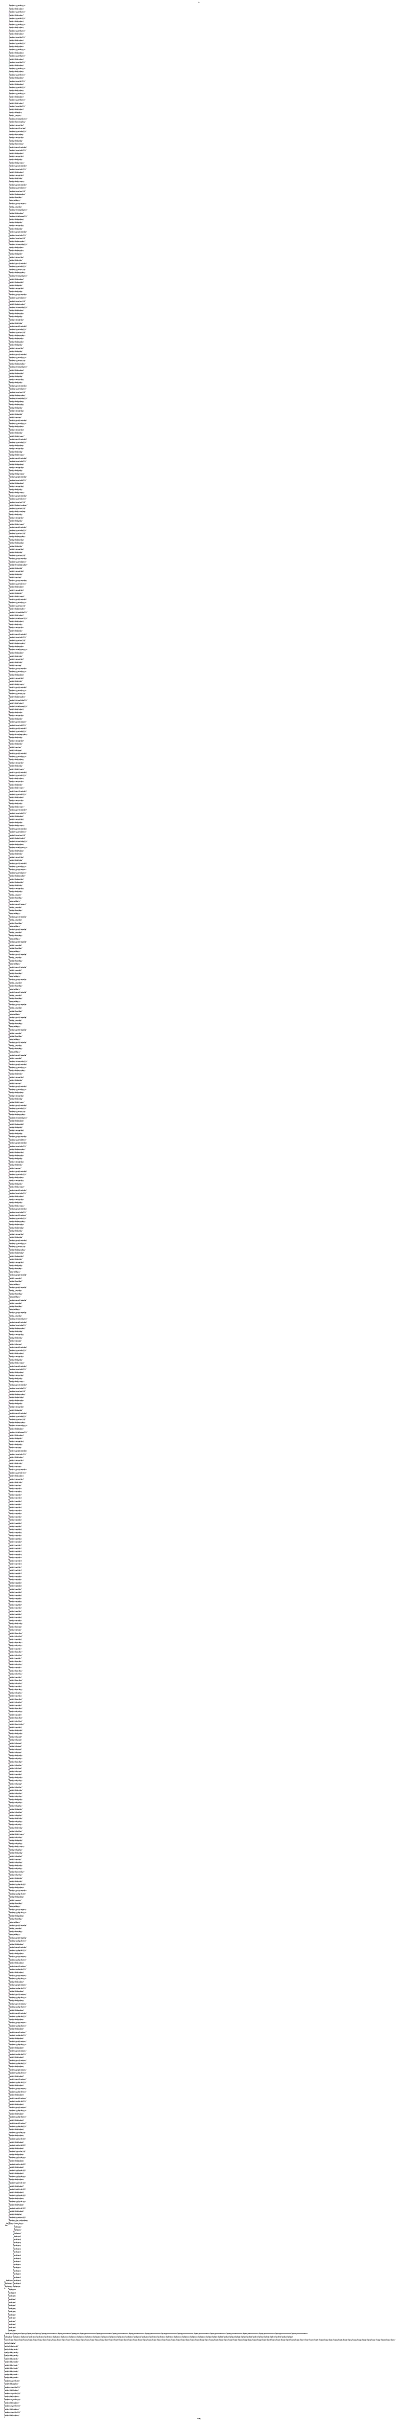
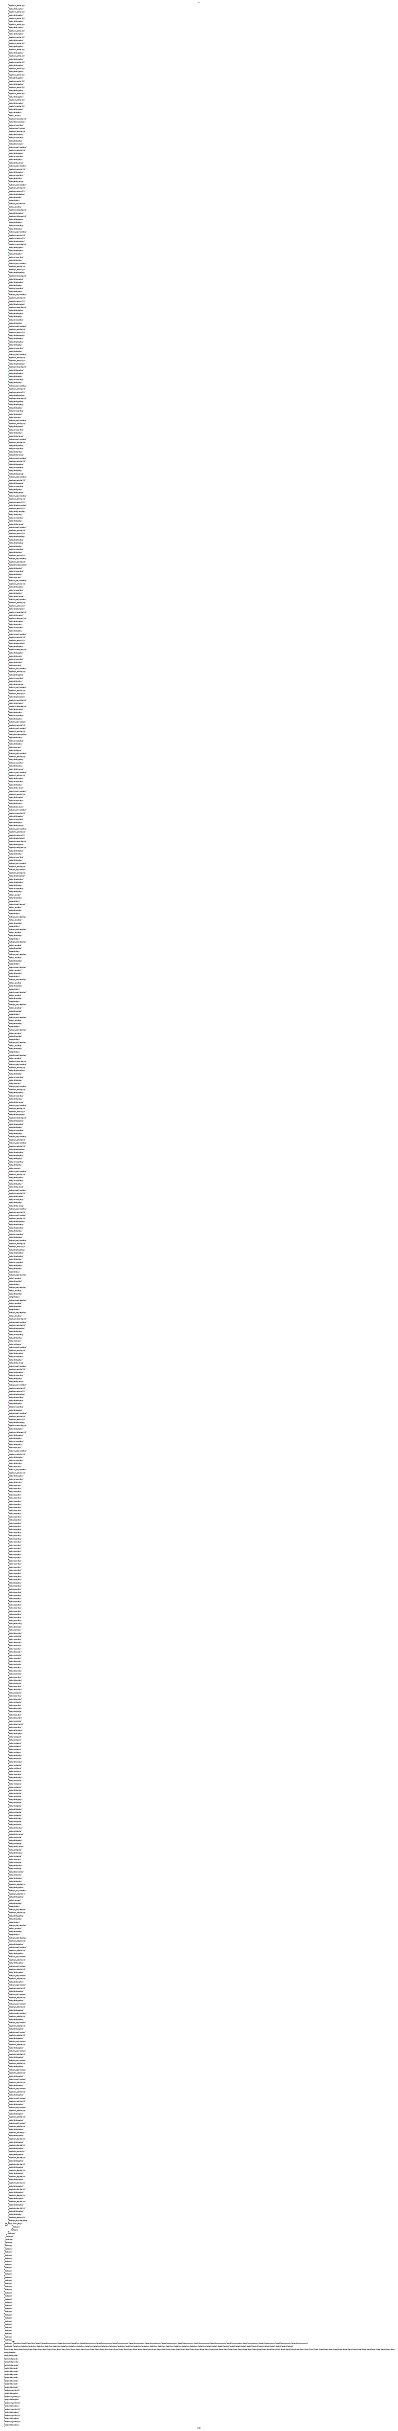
edge "l754" -> "l758": now "l757" -> "l758"
